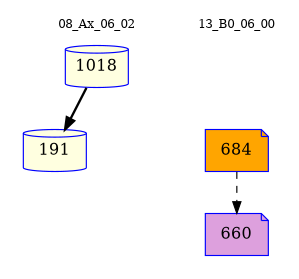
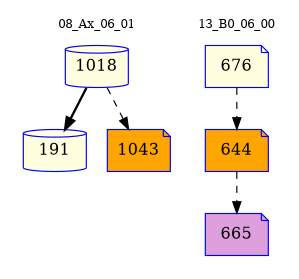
cluster "08_Ax_06_02": label "08_Ax_06_02" -> "08_Ax_06_01"
node "676": added
node "1043": added
node "684": label "684" -> "644"
node "660": label "660" -> "665"
